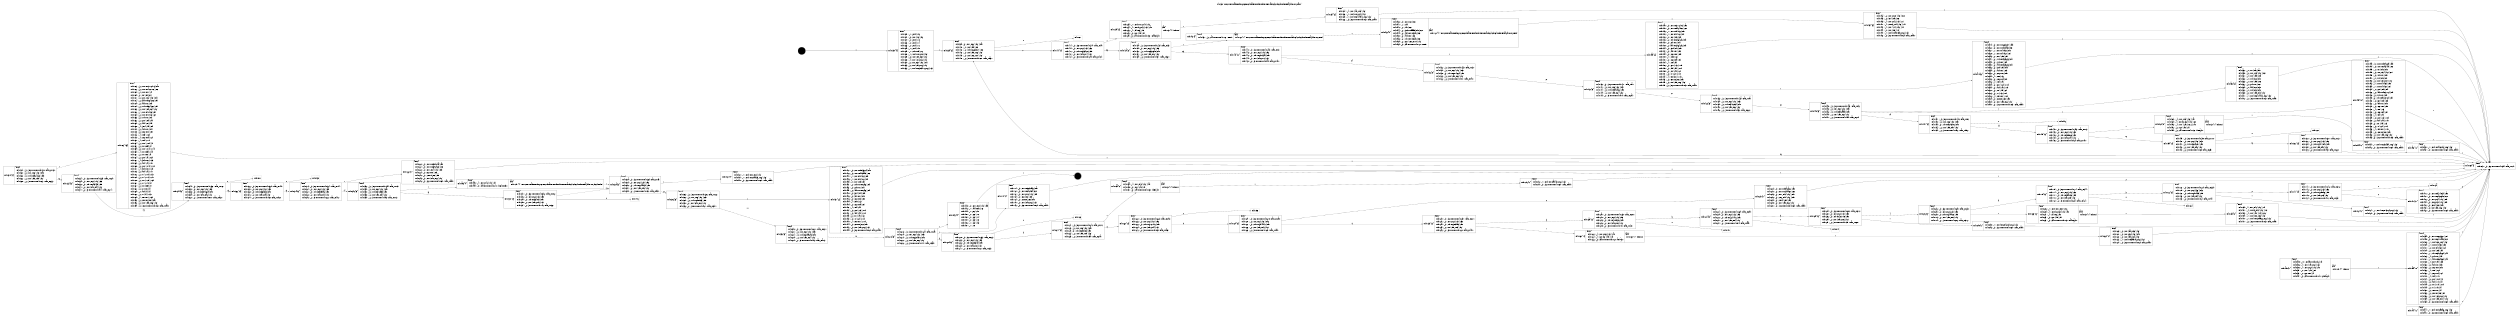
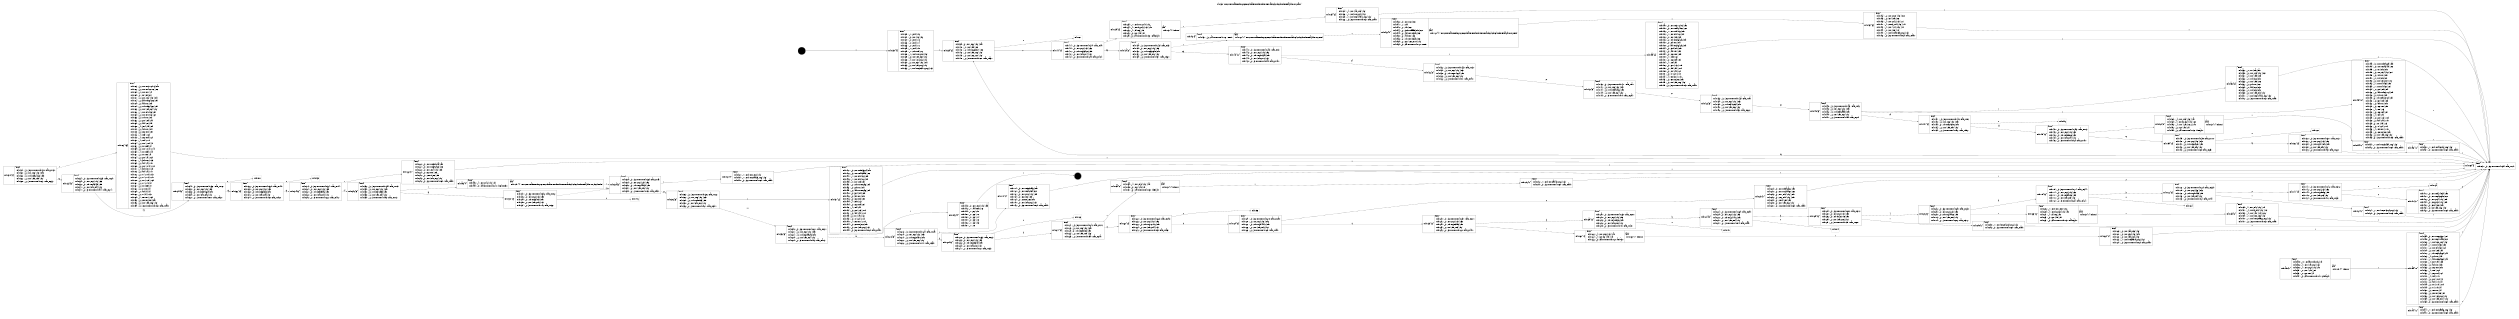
node "0x401a7d [88]": removed
edge "0x401615 [25]" -> "0x401dd5 [19]": now "0x4015fc [25]" -> "0x401dd5 [19]"
